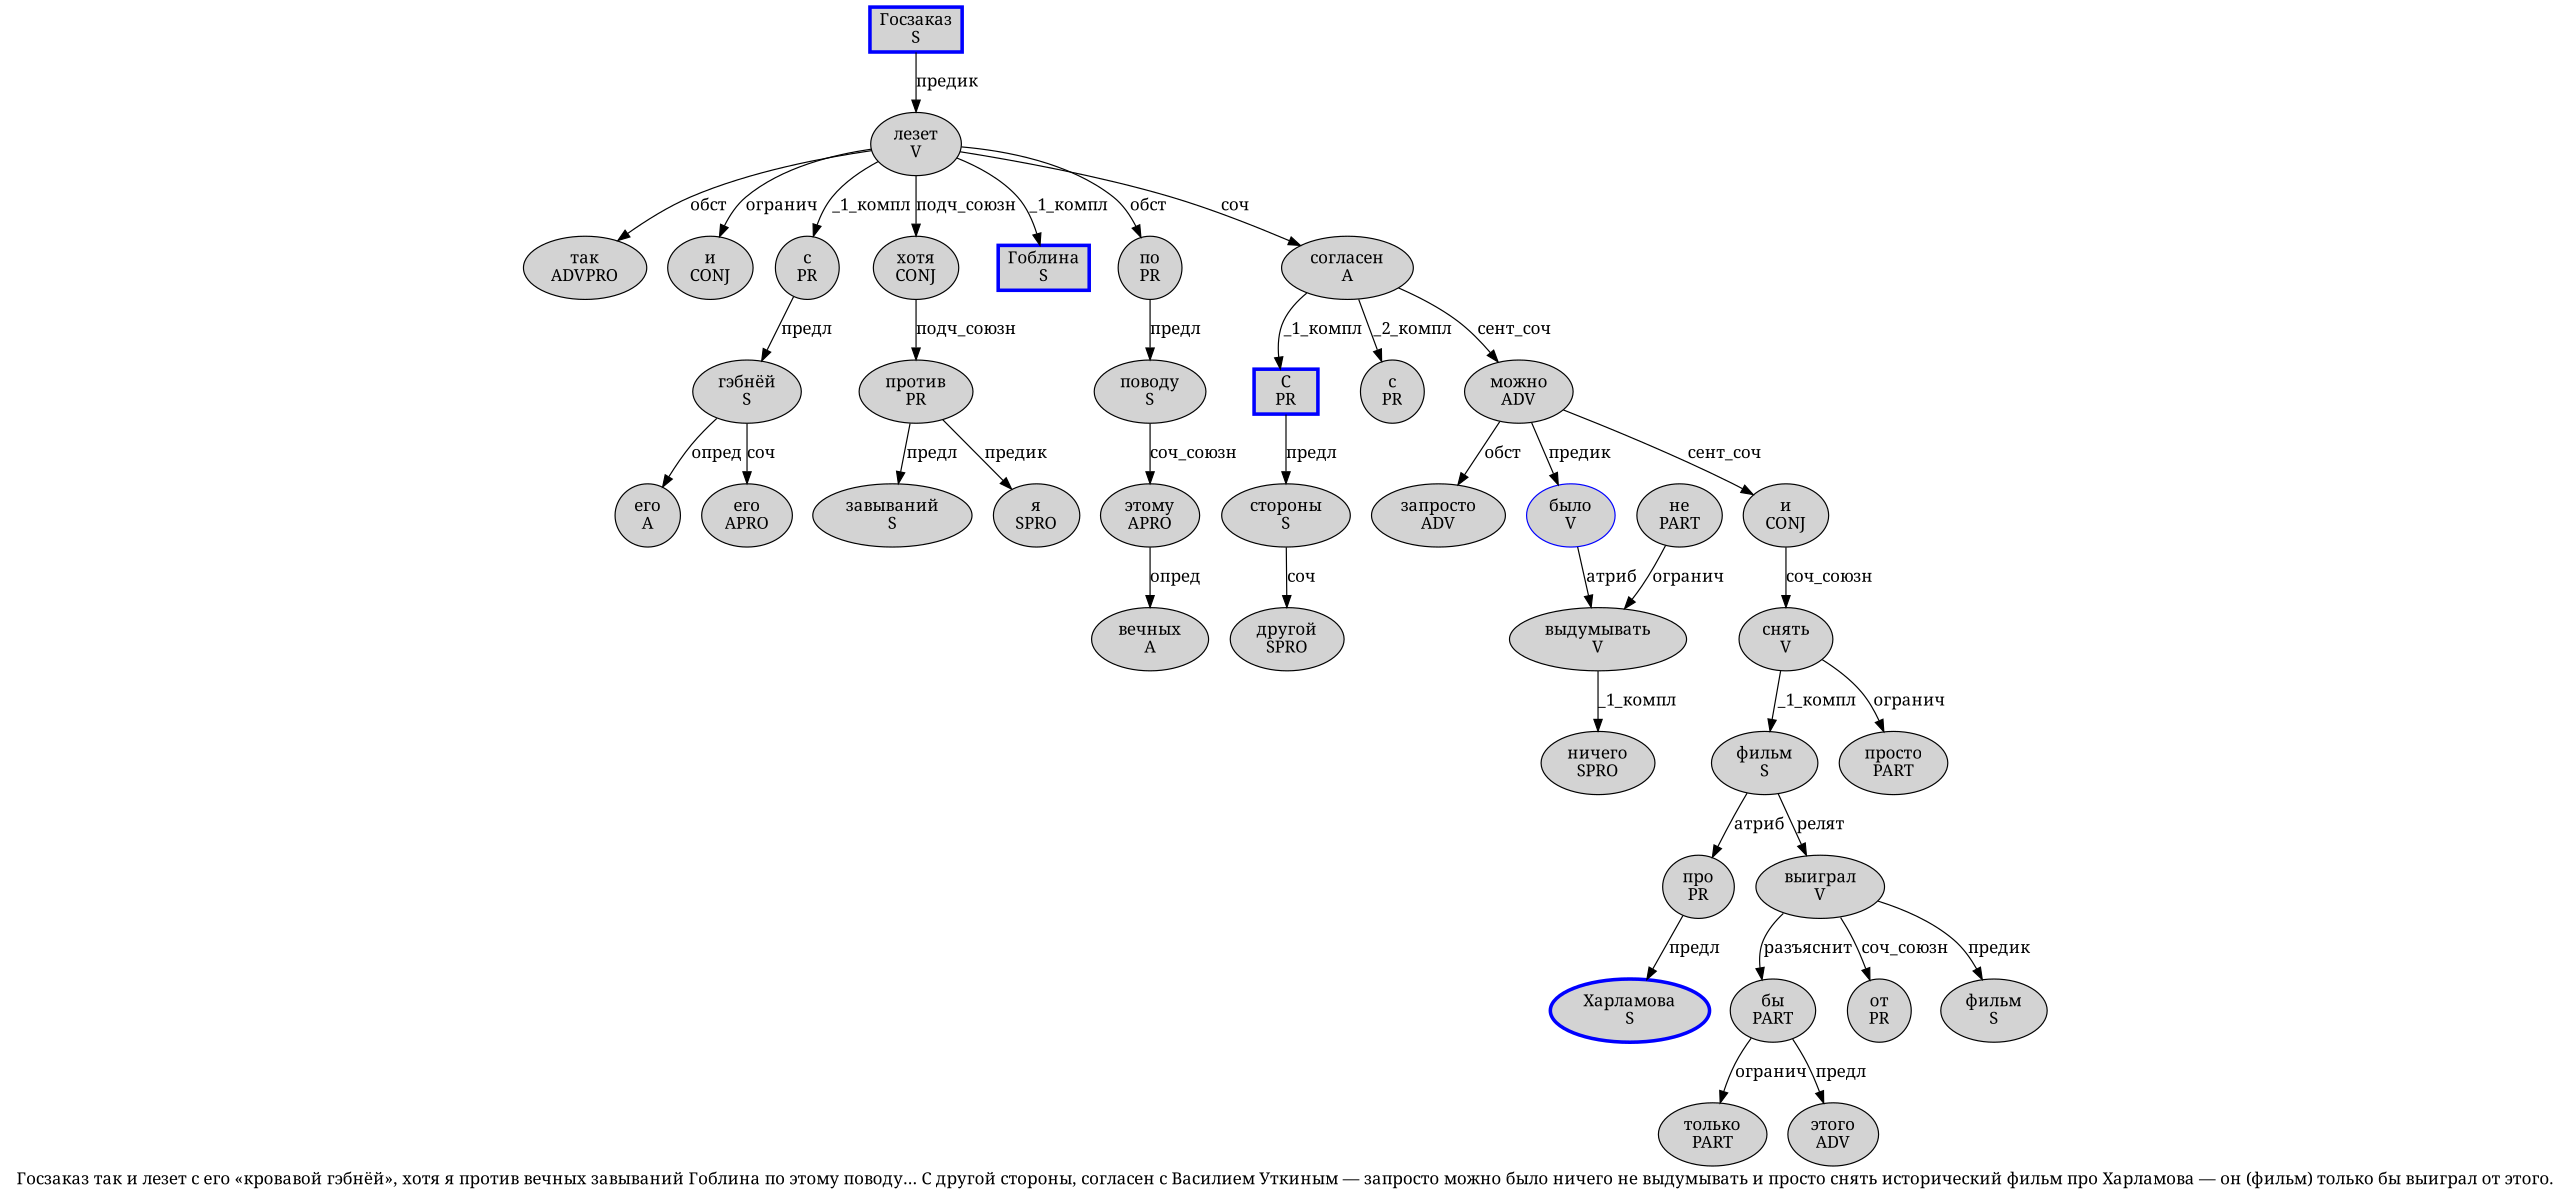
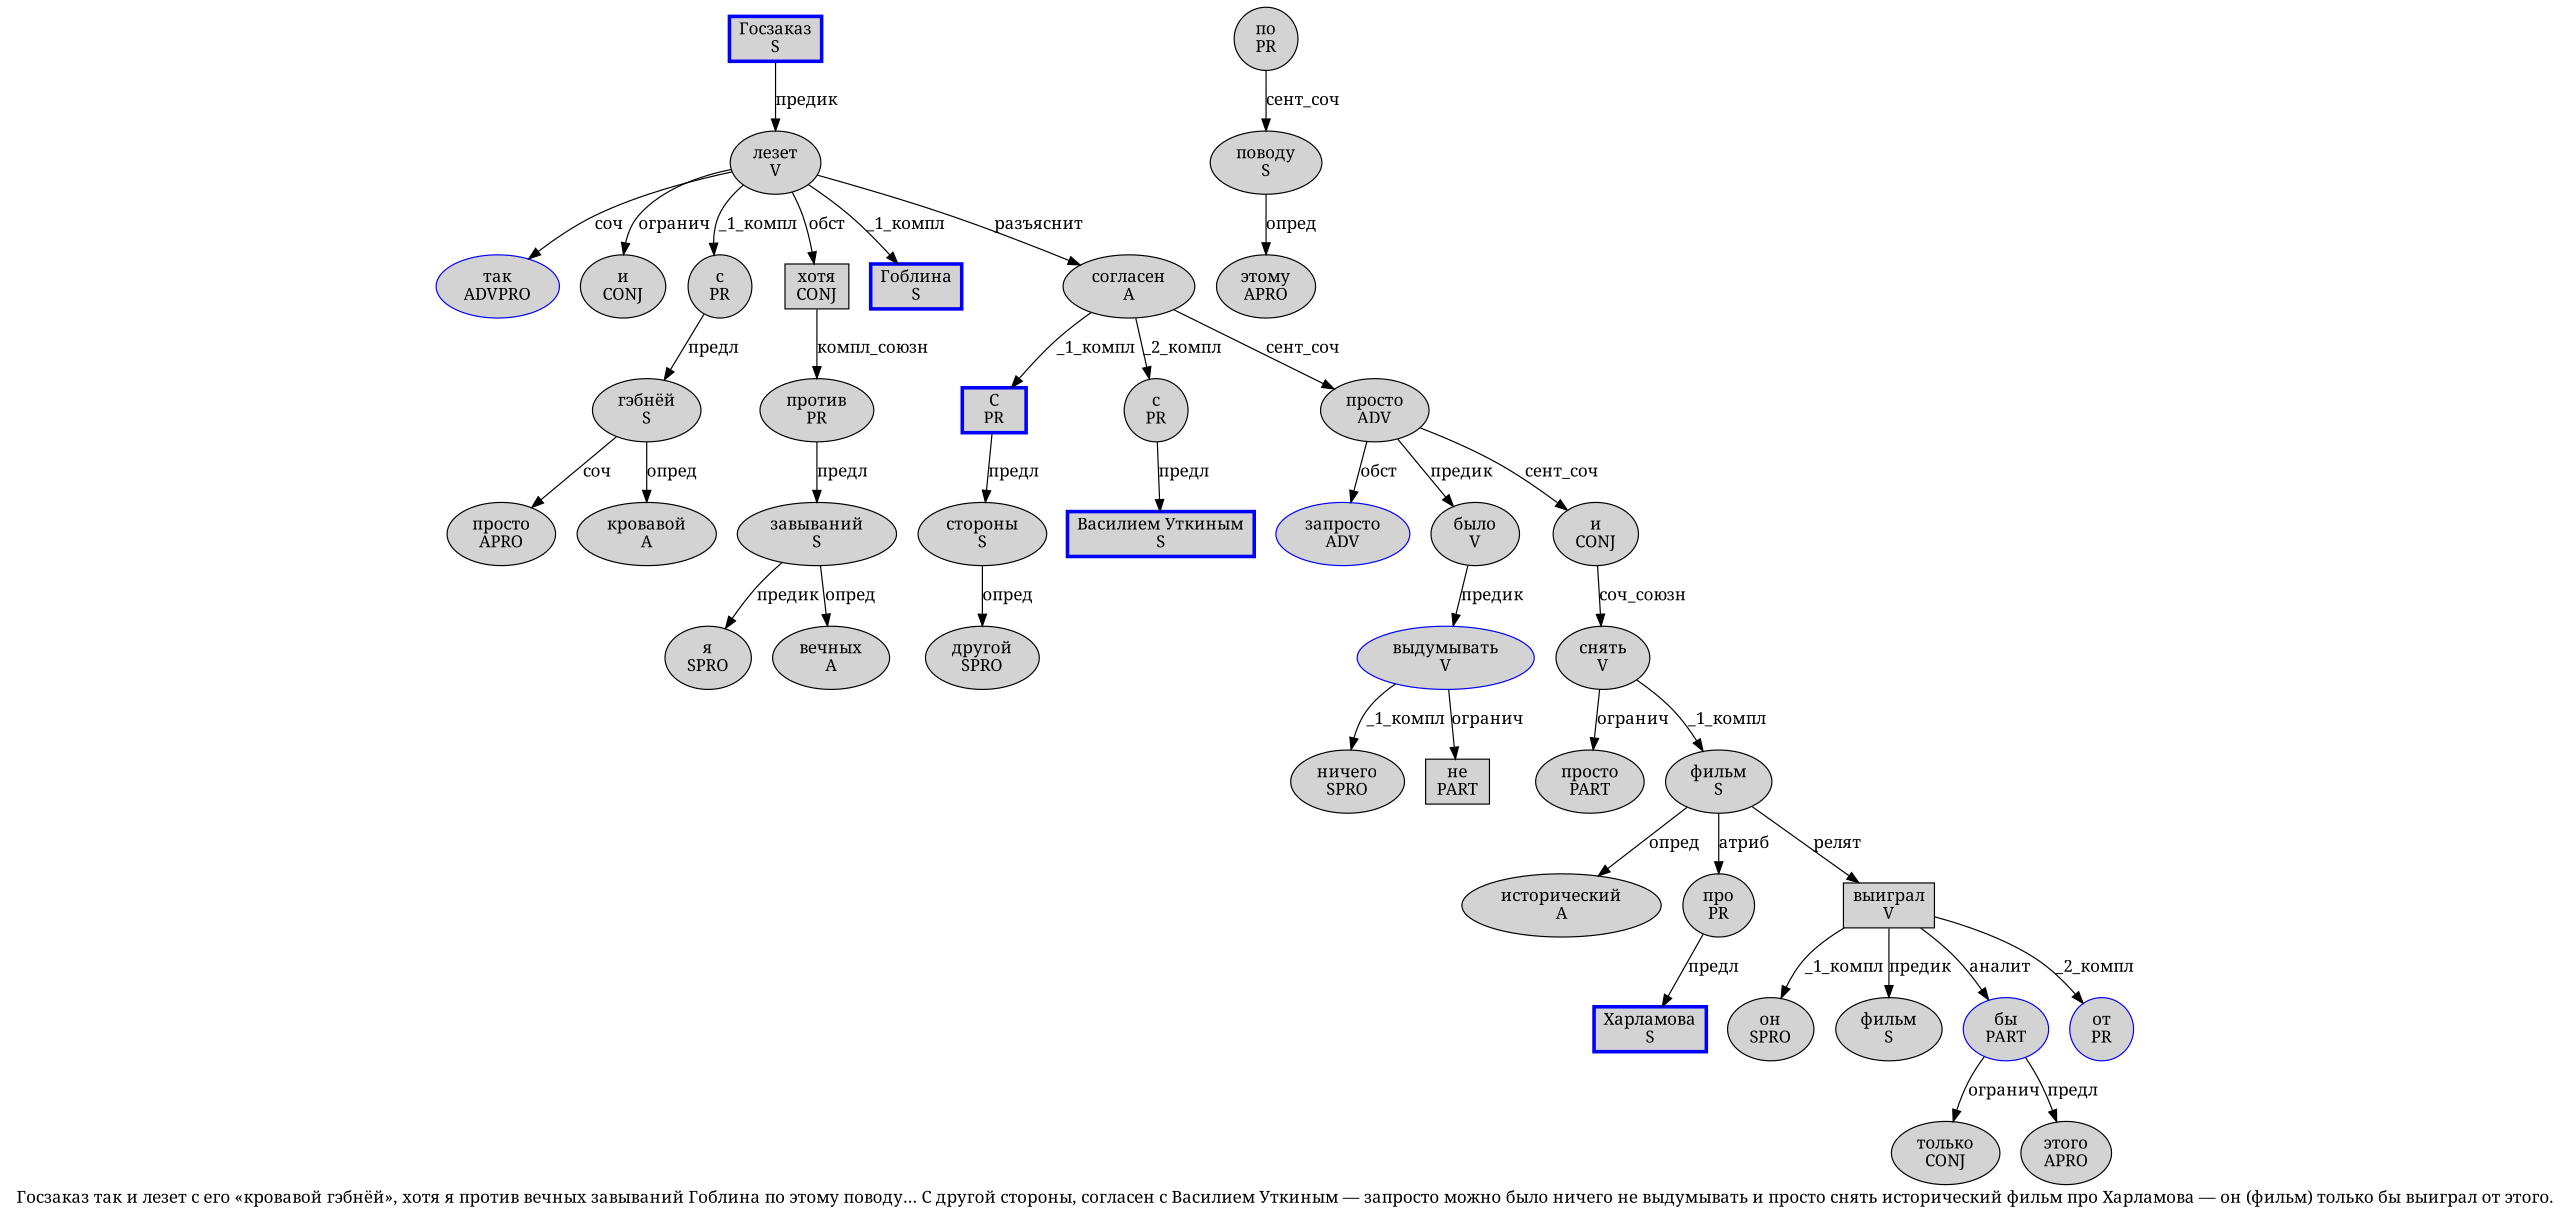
edge "лезет V" -> "по PR": removed, label "обст"
edge "лезет V" -> "так ADVPRO": label "обст" -> "соч"
edge "лезет V" -> "хотя CONJ": label "подч_союзн" -> "обст"
edge "лезет V" -> "согласен A": label "соч" -> "разъяснит"
node "так ADVPRO": color black -> blue
node "хотя CONJ": shape ellipse -> box
edge "хотя CONJ" -> "против PR": label "подч_союзн" -> "компл_союзн"
edge "по PR" -> "поводу S": label "предл" -> "сент_соч"
node "можно ADV": label "можно ADV" -> "просто ADV"
edge "против PR" -> "я SPRO": now "завываний S" -> "я SPRO"
edge "поводу S" -> "этому APRO": label "соч_союзн" -> "опред"
node "его A": label "его A" -> "кровавой A"
node "его APRO": label "его APRO" -> "просто APRO"
node "запросто ADV": color black -> blue
node "было V": color blue -> black
node "не PART": shape ellipse -> box
node "Василием Уткиным S": added
edge "этому APRO" -> "вечных A": now "завываний S" -> "вечных A"
edge "не PART" -> "выдумывать V": reversed
edge "стороны S" -> "другой SPRO": label "соч" -> "опред"
edge "было V" -> "выдумывать V": label "атриб" -> "предик"
node "выдумывать V": color black -> blue
node "выиграл V": shape ellipse -> box
node "исторический A": added
edge "выиграл V" -> "бы PART": label "разъяснит" -> "аналит"
edge "выиграл V" -> "от PR": label "соч_союзн" -> "_2_компл"
node "Харламова S": shape ellipse -> box
node "бы PART": color black -> blue
node "от PR": color black -> blue
node "он SPRO": added
node "только PART": label "только PART" -> "только CONJ"
node "этого ADV": label "этого ADV" -> "этого APRO"
